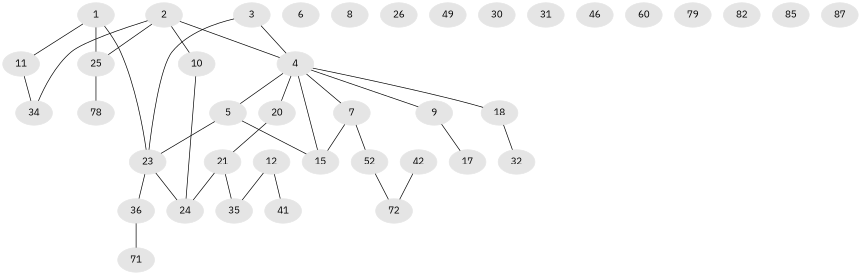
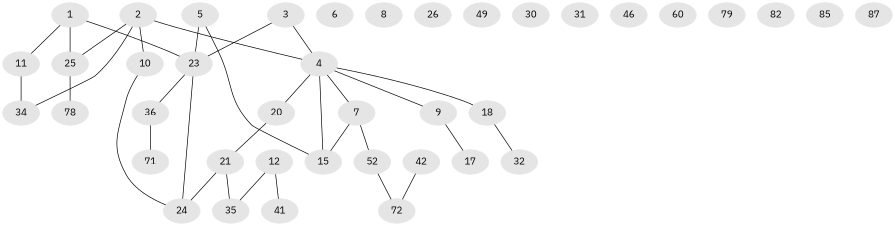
edge "4" -- "5": removed
